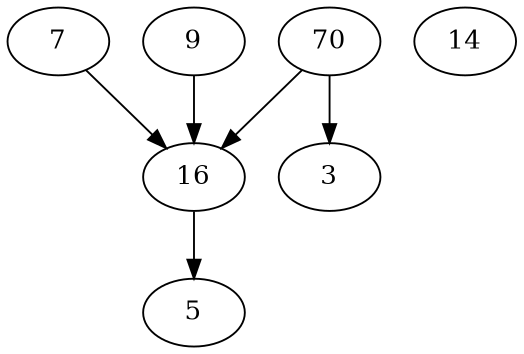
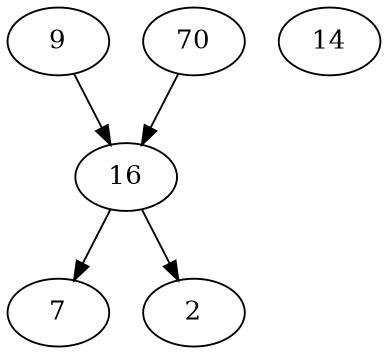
edge "7" -> "16": reversed
node "3": removed
node "5": label "5" -> "2"
